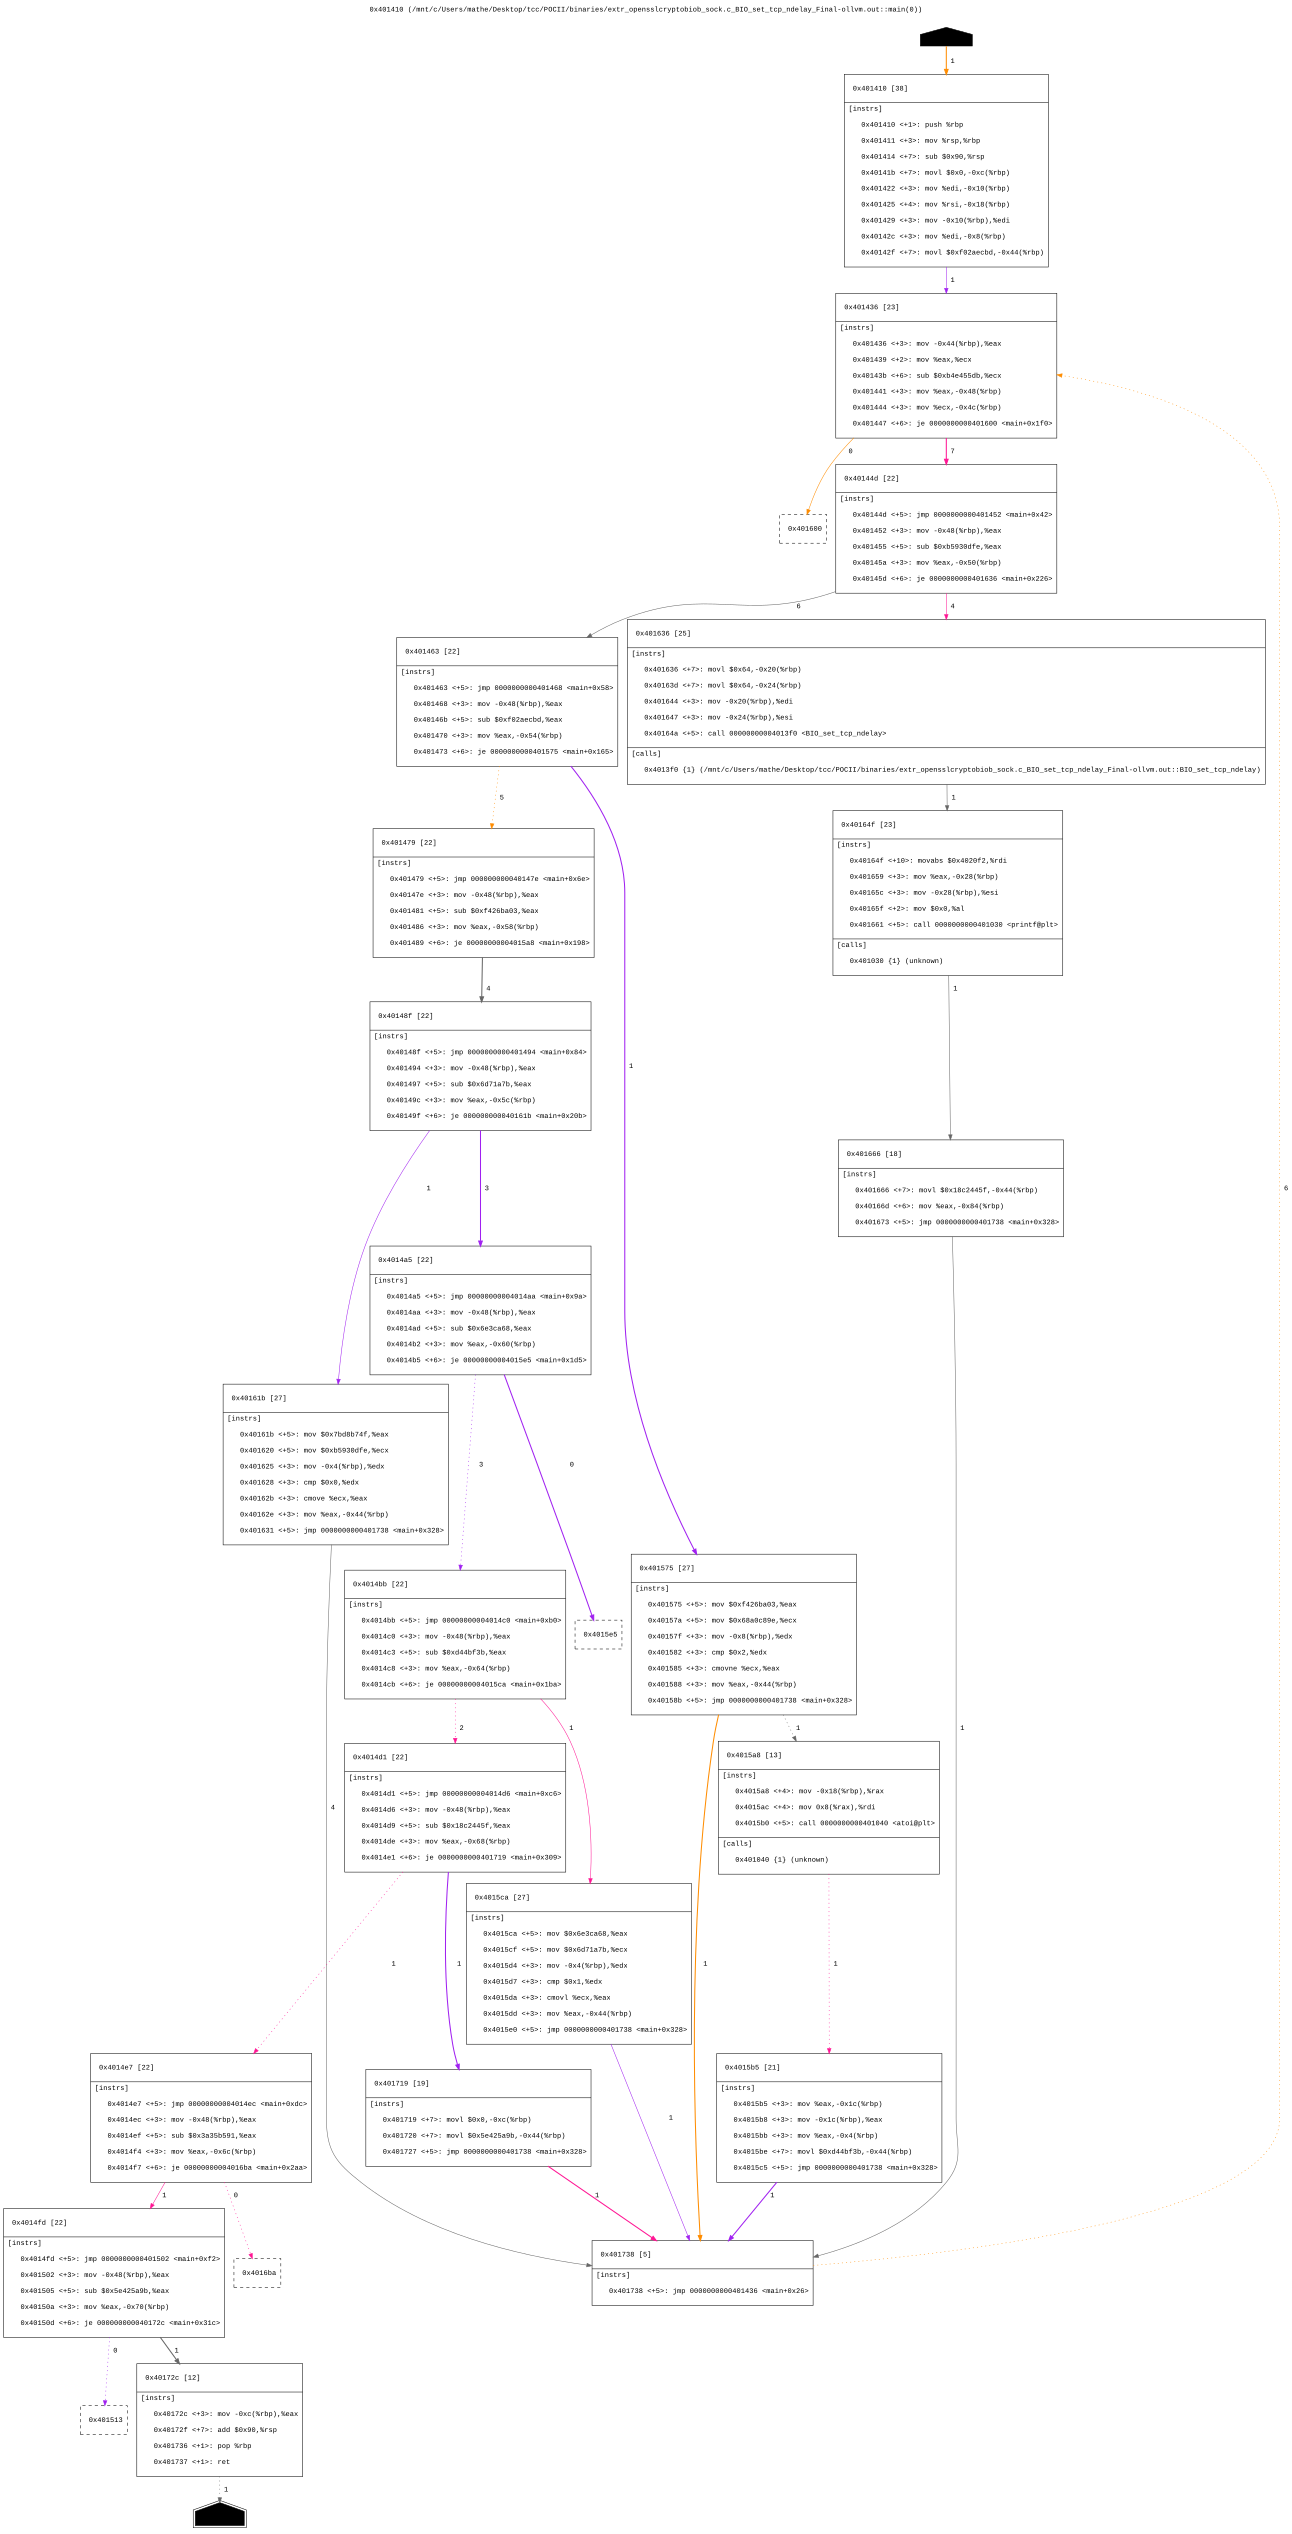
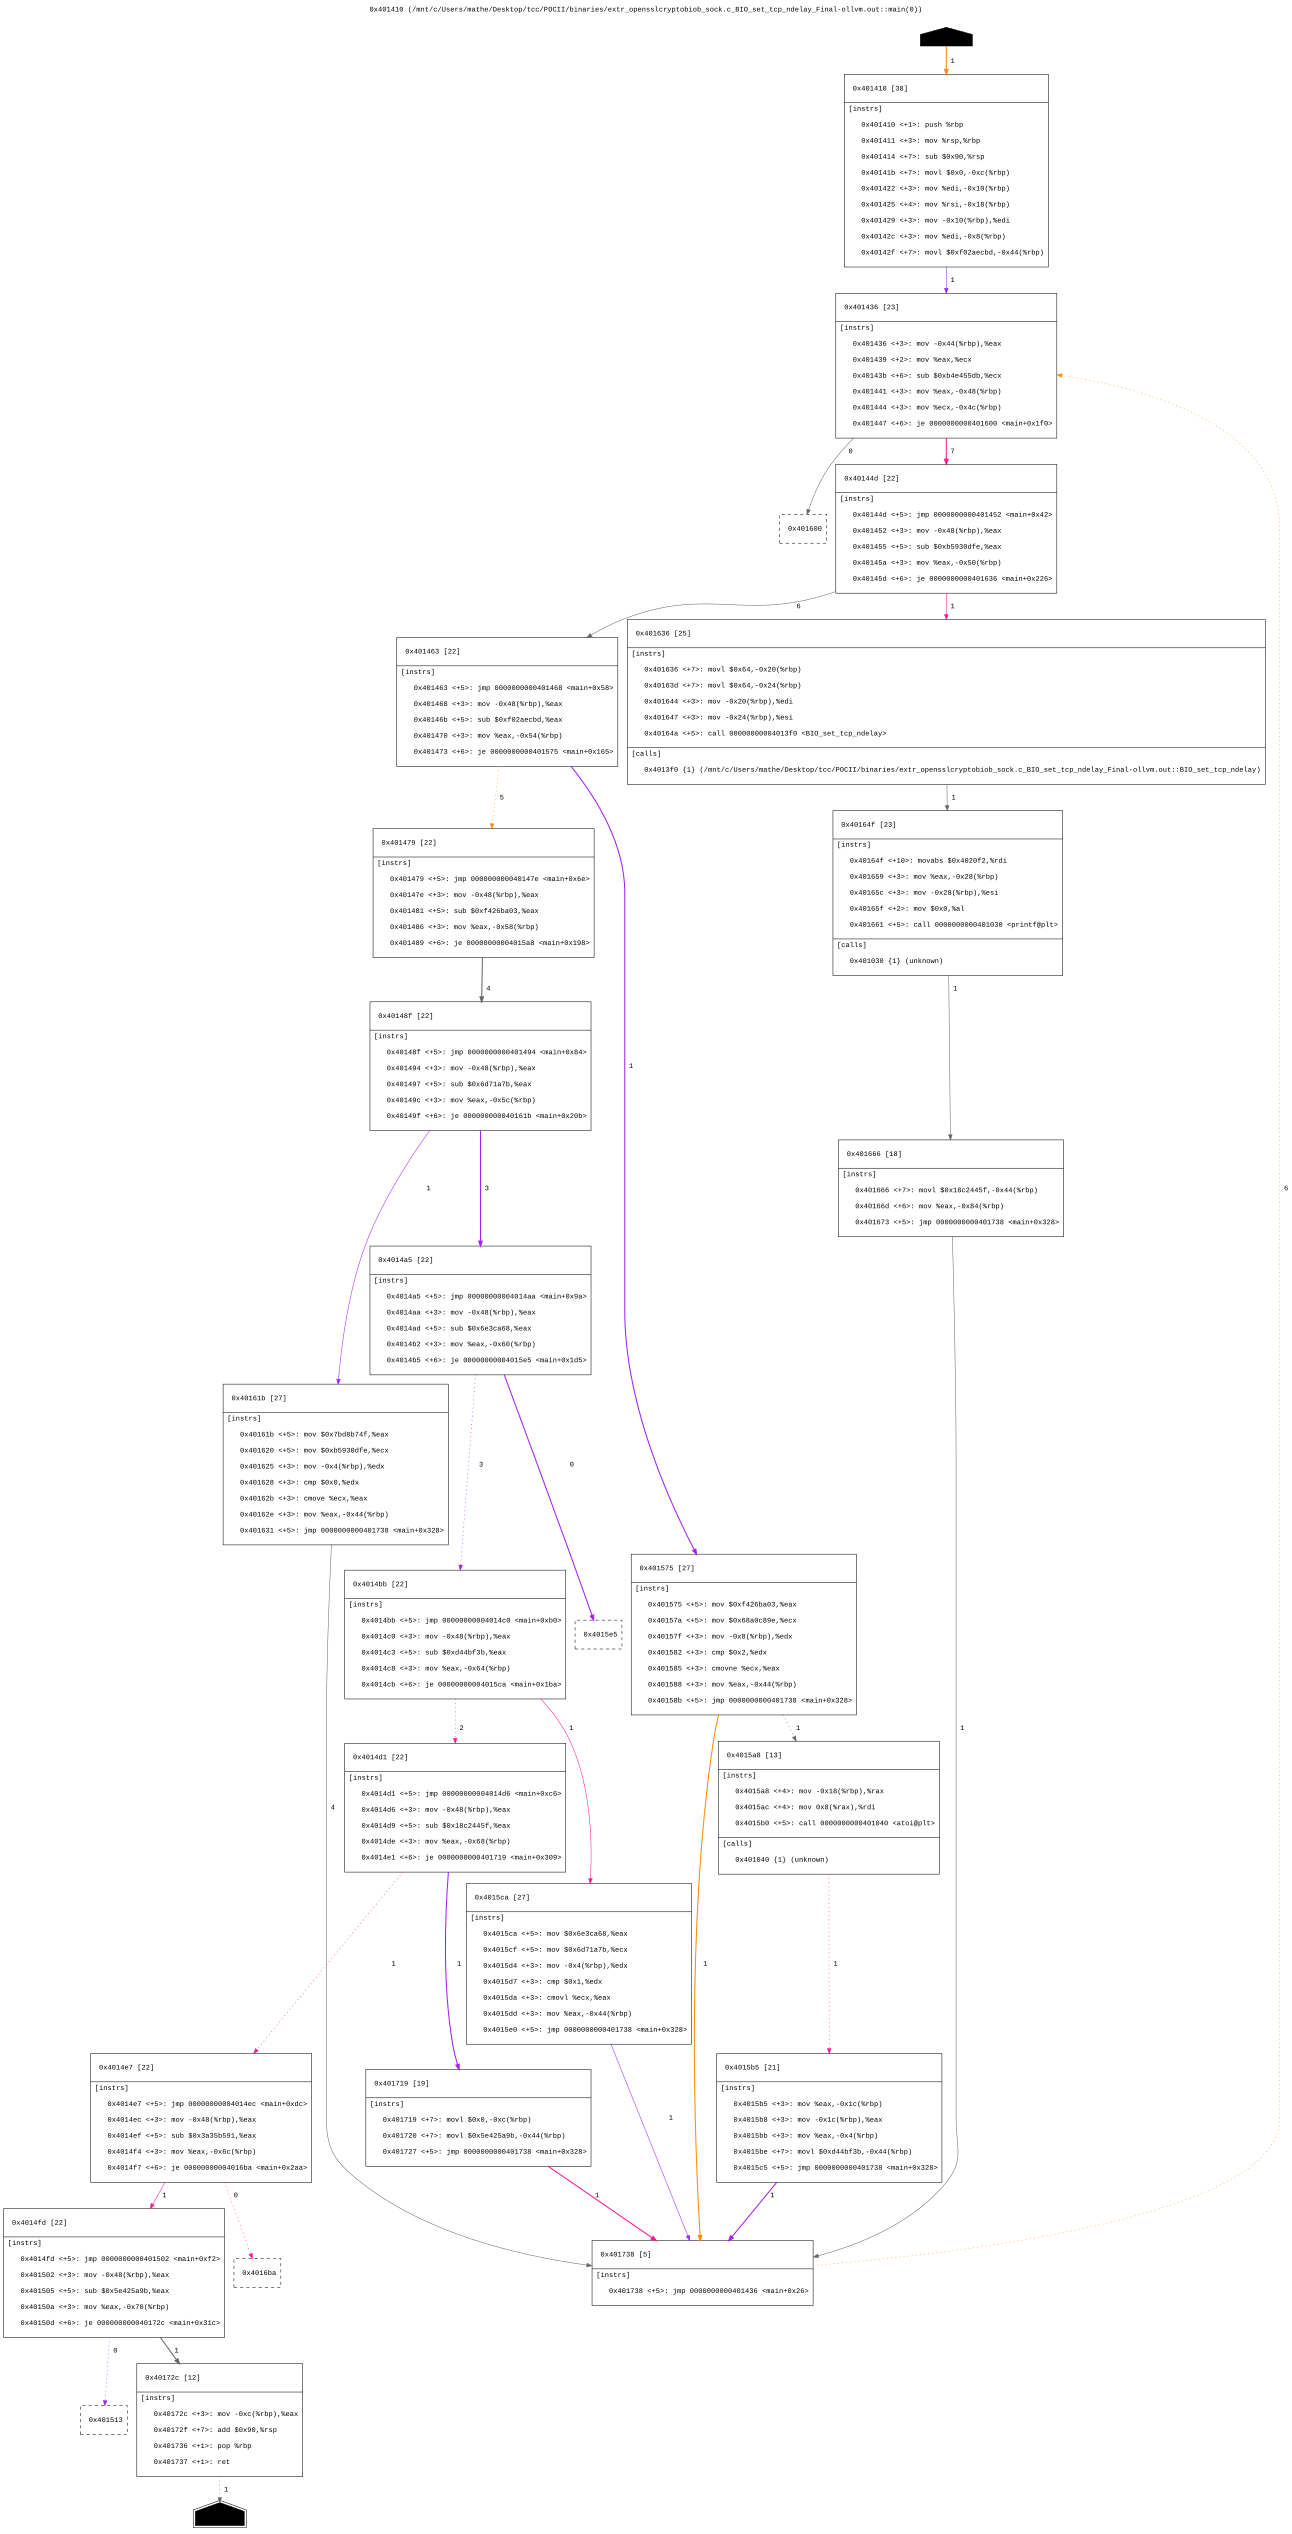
edge "0x401436 [23]" -> "0x401600": color darkorange -> gray40
edge "0x40144d [22]" -> "0x401636 [25]": label " 4" -> " 1"
